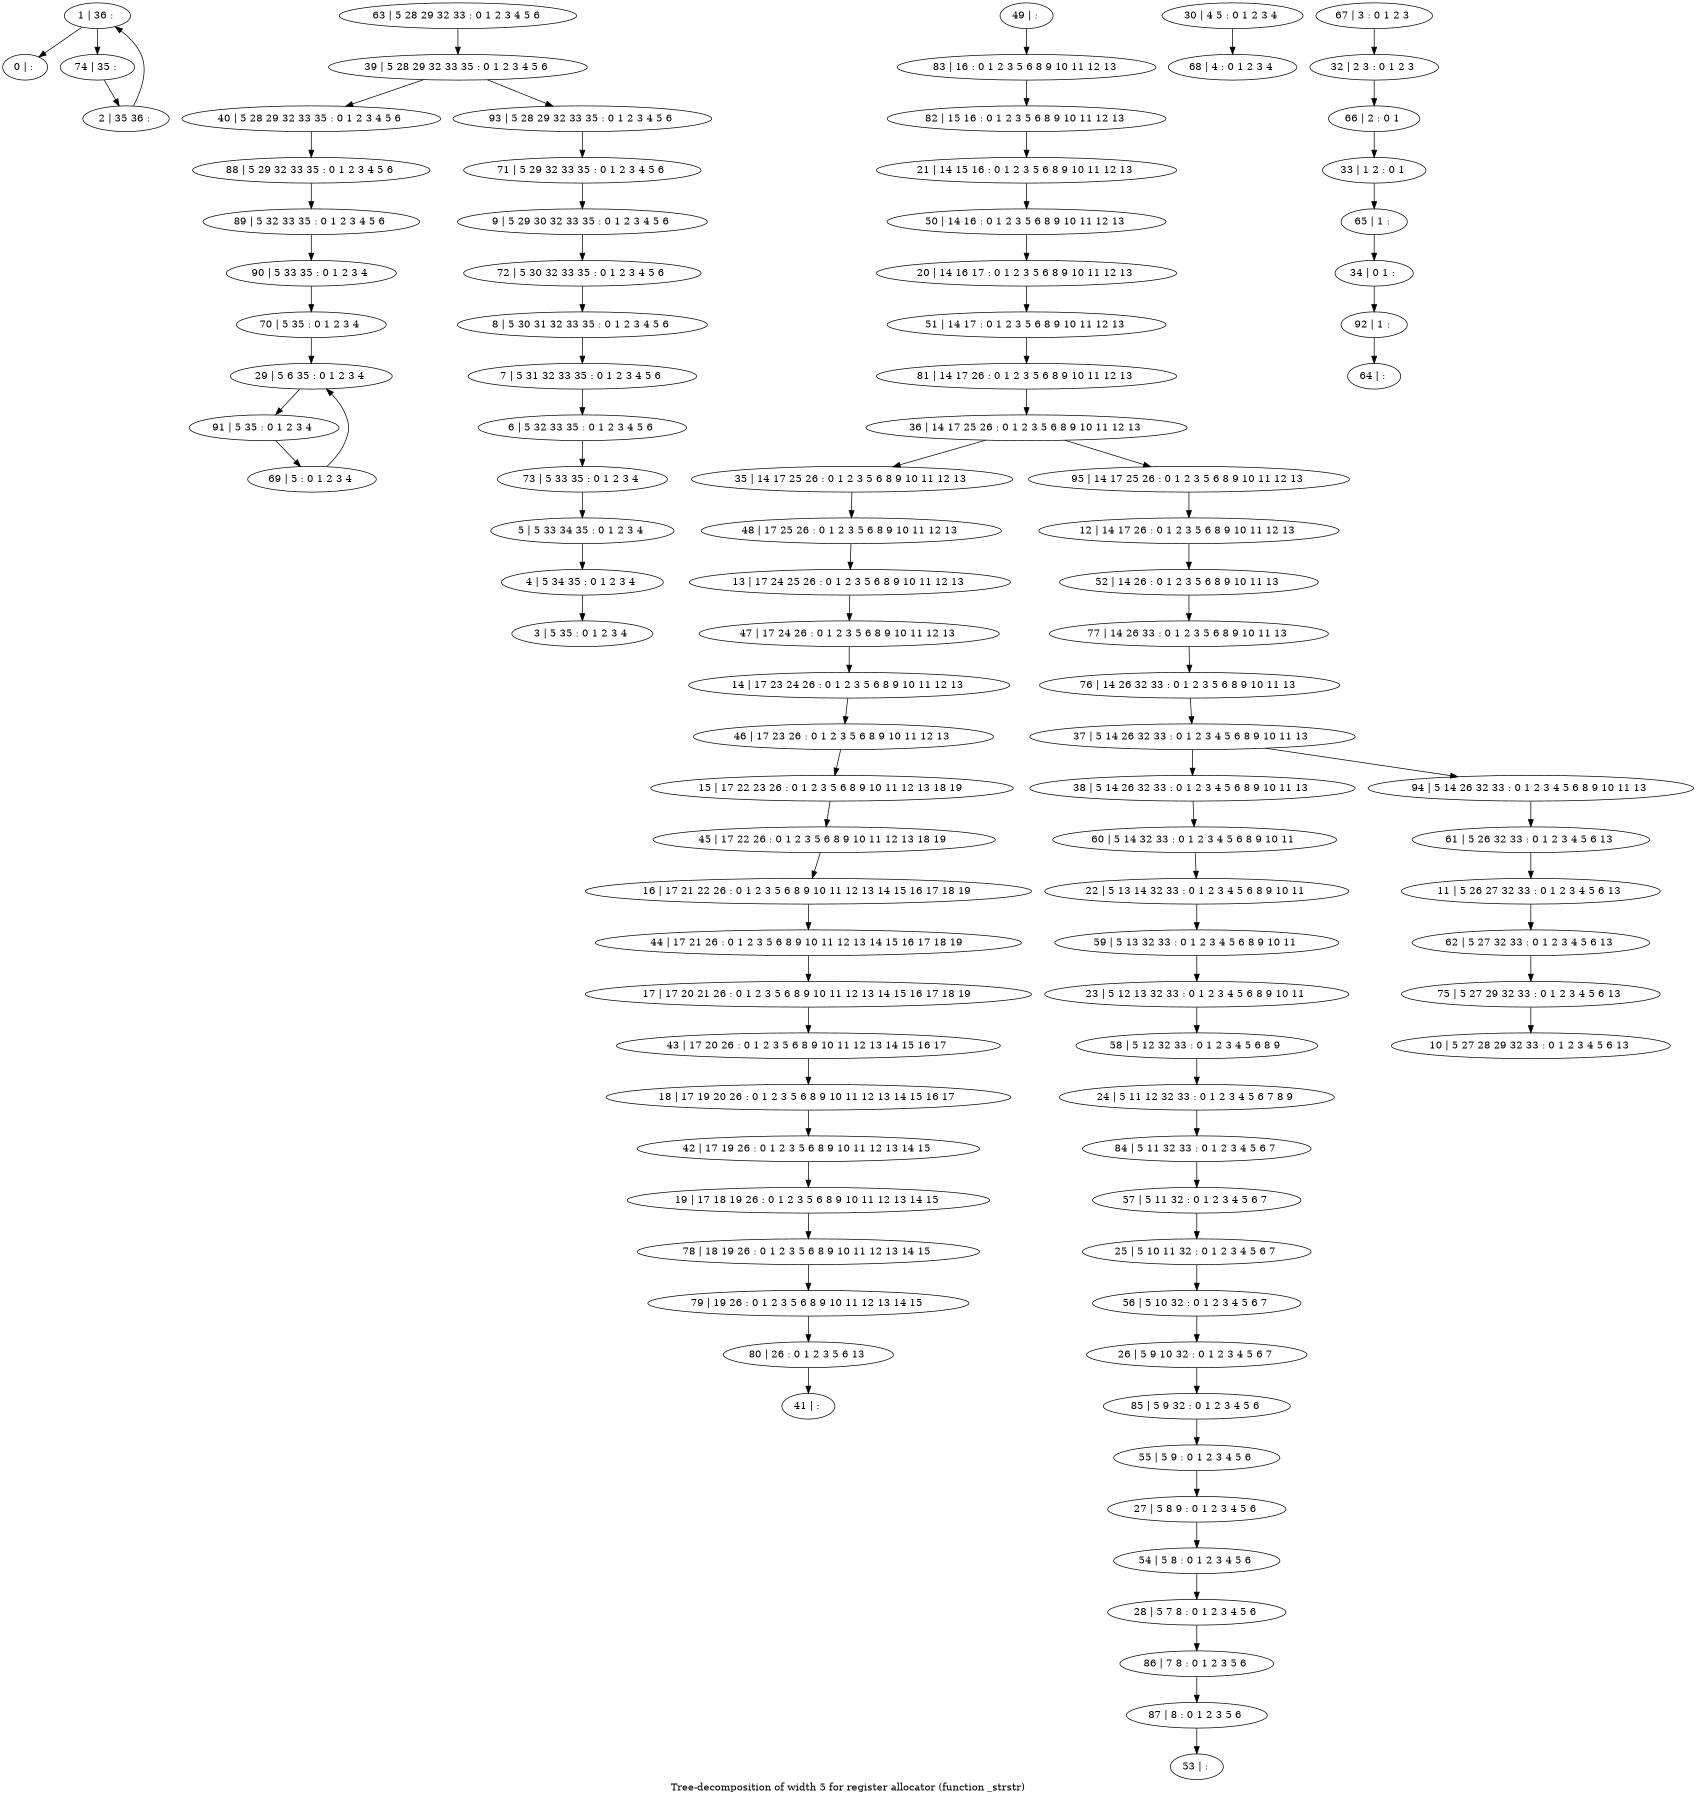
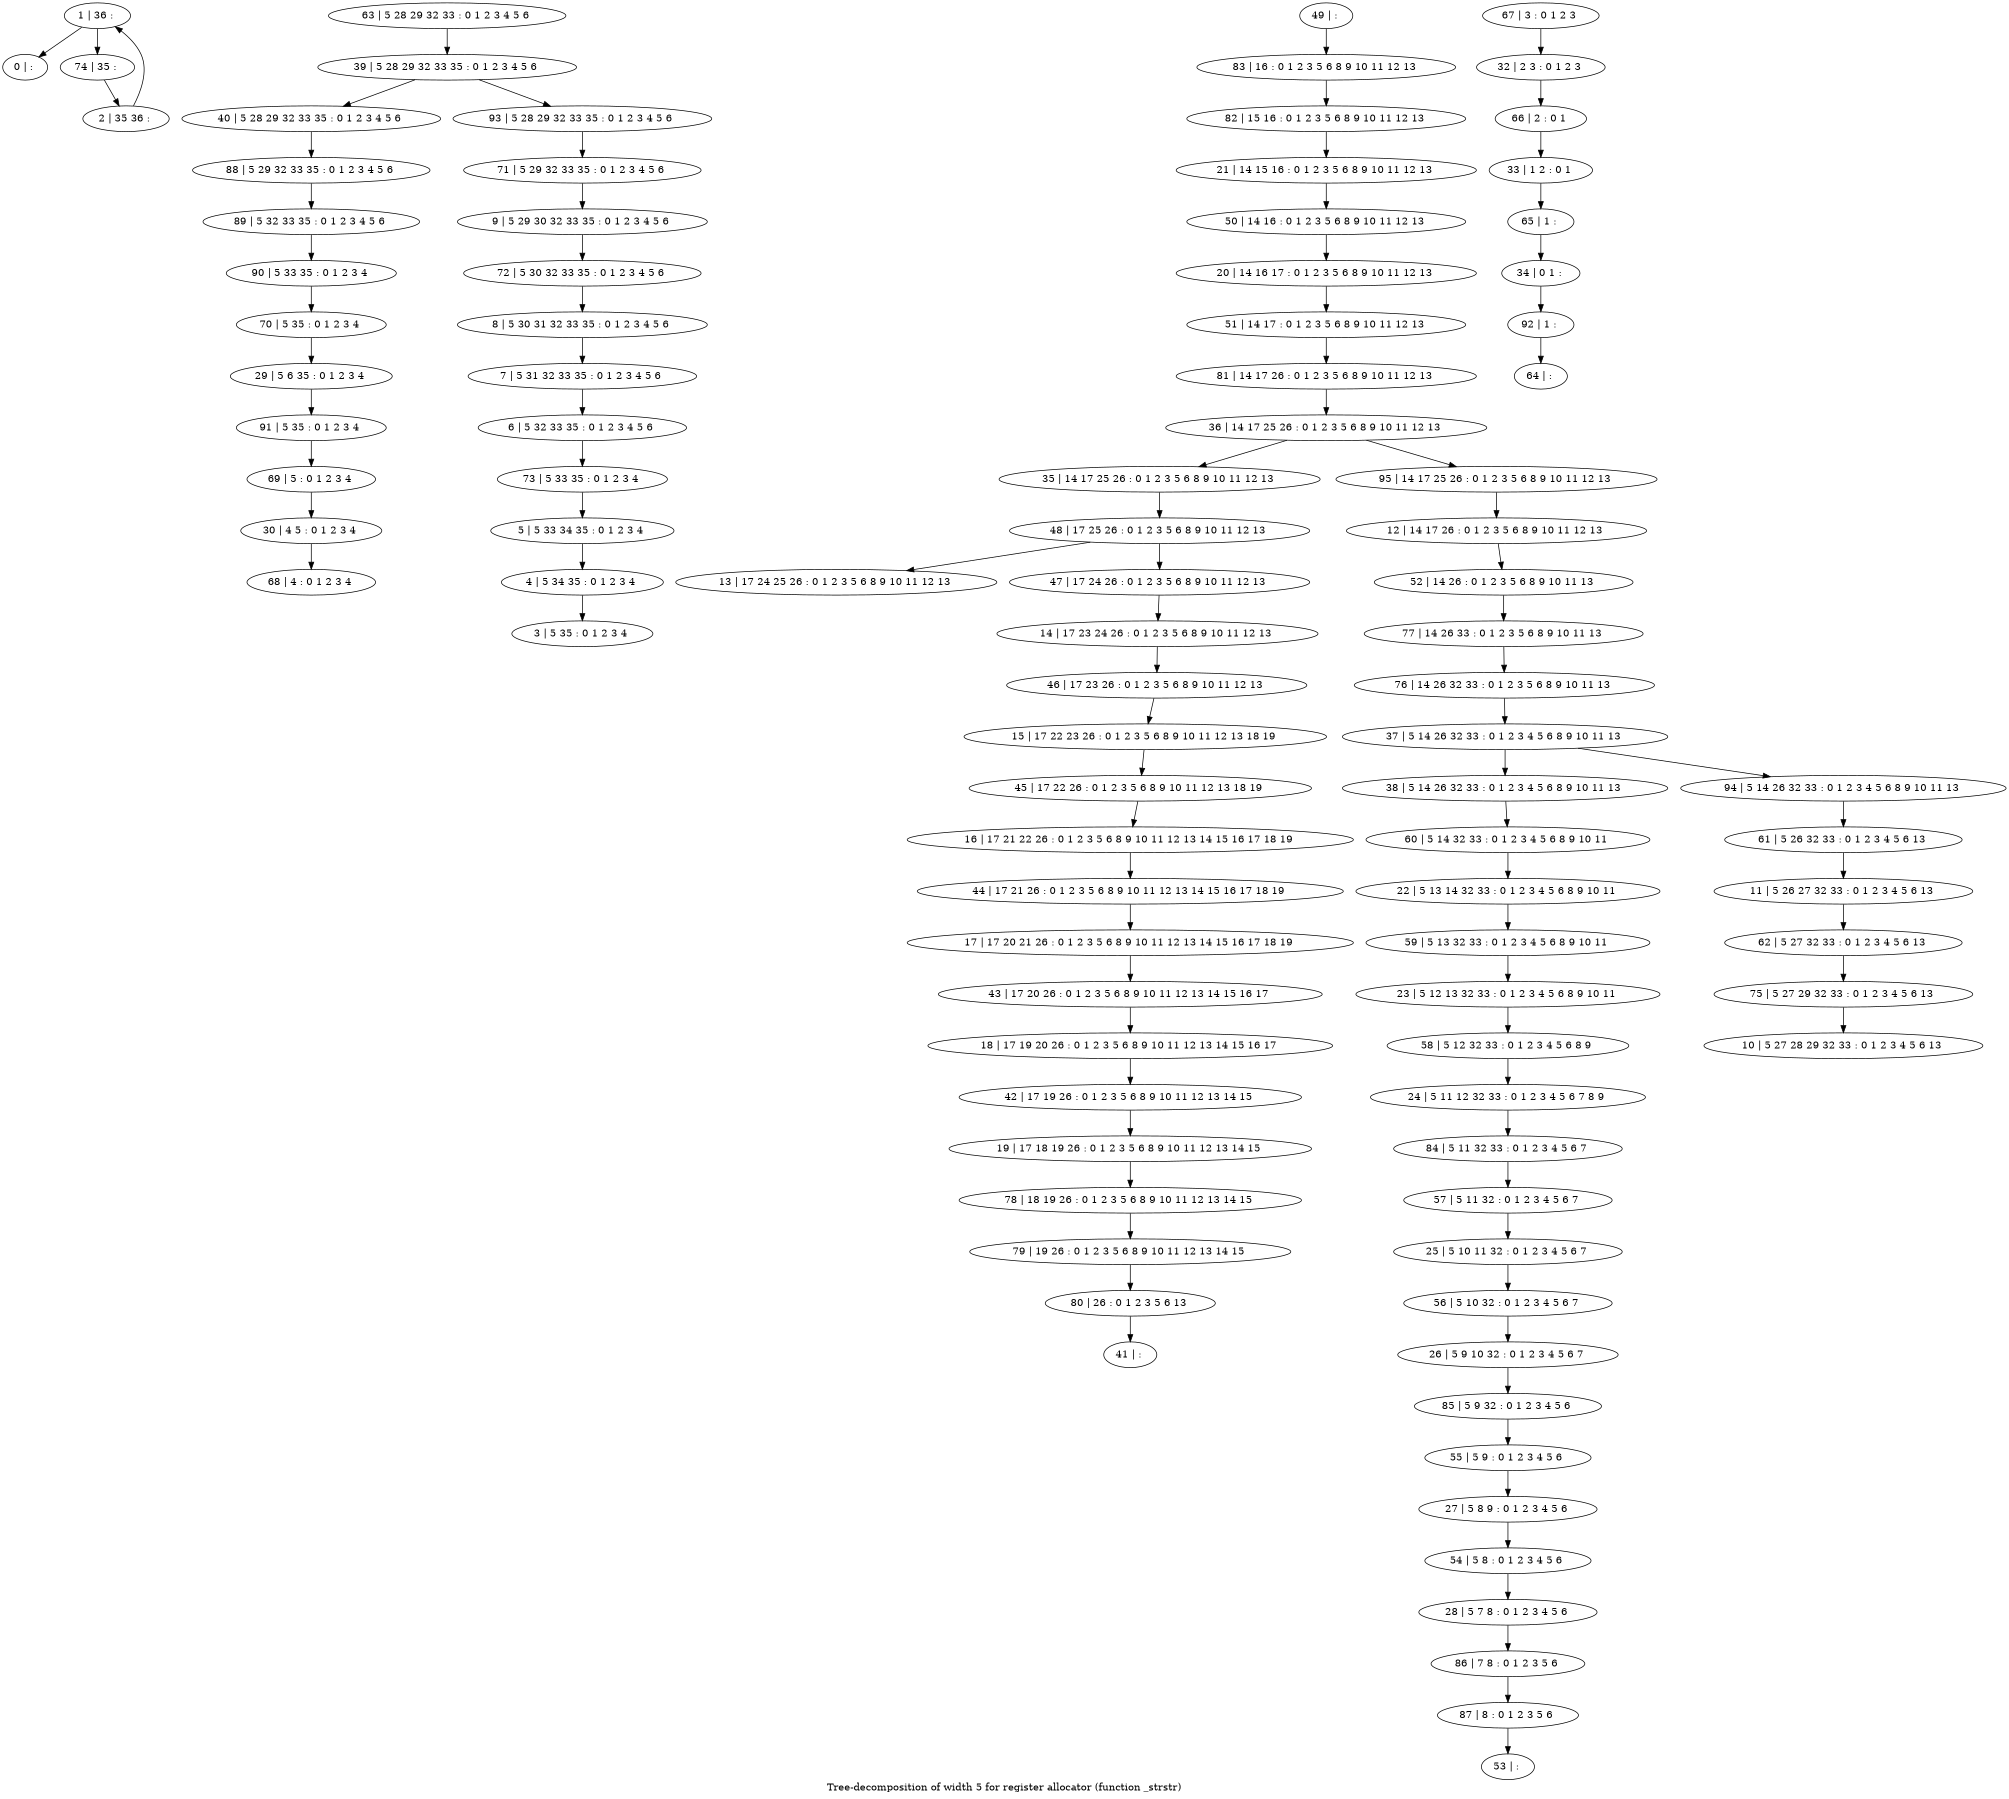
edge "69 | 5 : 0 1 2 3 4" -> "29 | 5 6 35 : 0 1 2 3 4": now "69 | 5 : 0 1 2 3 4" -> "30 | 4 5 : 0 1 2 3 4"
edge "13 | 17 24 25 26 : 0 1 2 3 5 6 8 9 10 11 12 13" -> "47 | 17 24 26 : 0 1 2 3 5 6 8 9 10 11 12 13": now "48 | 17 25 26 : 0 1 2 3 5 6 8 9 10 11 12 13" -> "47 | 17 24 26 : 0 1 2 3 5 6 8 9 10 11 12 13"
